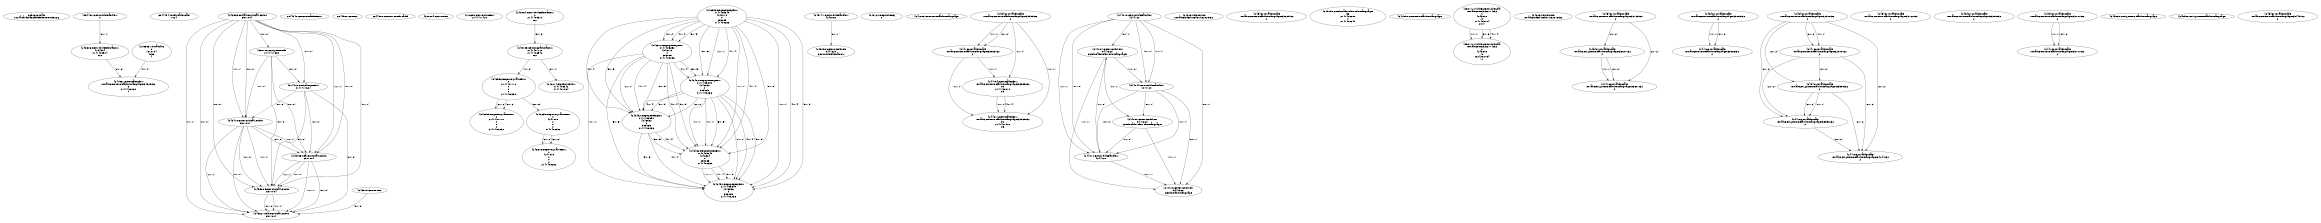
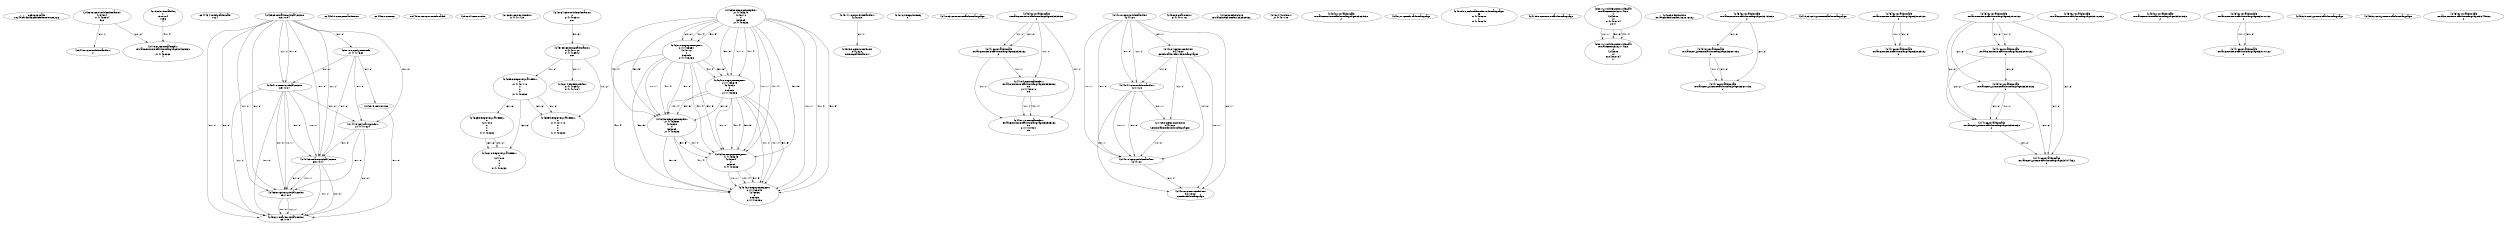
node "4245683.CharNextW 2147407716": added
node "4246044.lstrlenW 2147407108": added
node "4245121.GetThreadUILanguage": added
node "4247923.GetSystemDefaultUILanguage": added
edge "4254480.GetModuleHandleW 0" -> "4243306.GetModuleFileNameW 4194304 2147408904 522": reversed
node "4245758.GetProcAddress 9441320 GetModuleFileNameW": label "4245758.GetProcAddress 9441320 GetModuleFileNameW" -> "4245758.GetProcAddress 9441320 GetLongPathNameW"
edge "4245785.GetLongPathNameW 2147407710 2147406542 261" -> "4246599.RegQueryValueExW 0 2147407710 0 0 0 2147408232": added, label "(1-->2)"
edge "4214413.GetStartupInfoW 2147417624" -> "4245418.EnterCriticalSection 6917004": reversed
edge "4244070.GetModuleHandleW 4244120" -> "4244024.GetProcAddress 9441320 GetThreadPreferredUILanguages": reversed
edge "4250188.GetSystemInfo 2147417660" -> "4245580.EnterCriticalSection 6917004": now "4250188.GetSystemInfo 2147417660" -> "4243979.GetVersion"
edge "4246556.RegQueryValueExW 0 2147407710 0 0 0 2147408232" -> "4246676.RegQueryValueExW 0 4247000 0 0 0 2147408232": added, label "(6-->6)"
edge "4244050.GetProcAddress 9441320 SetThreadPreferredUILanguages" -> "4244076.GetProcAddress 9441320 GetThreadUILanguage": removed, label "(1-->1)"
